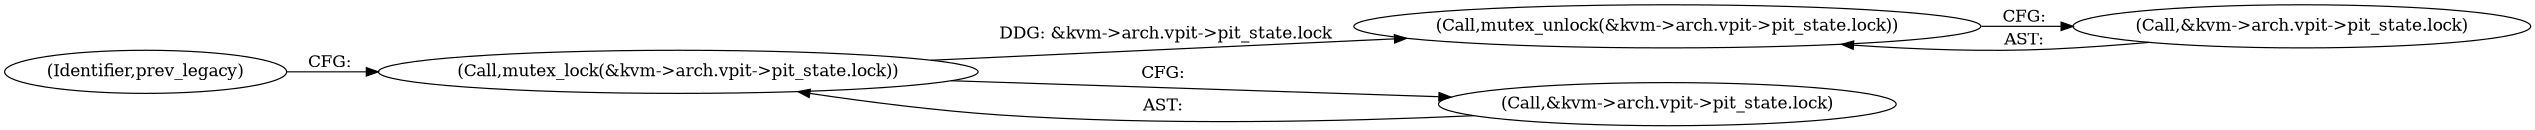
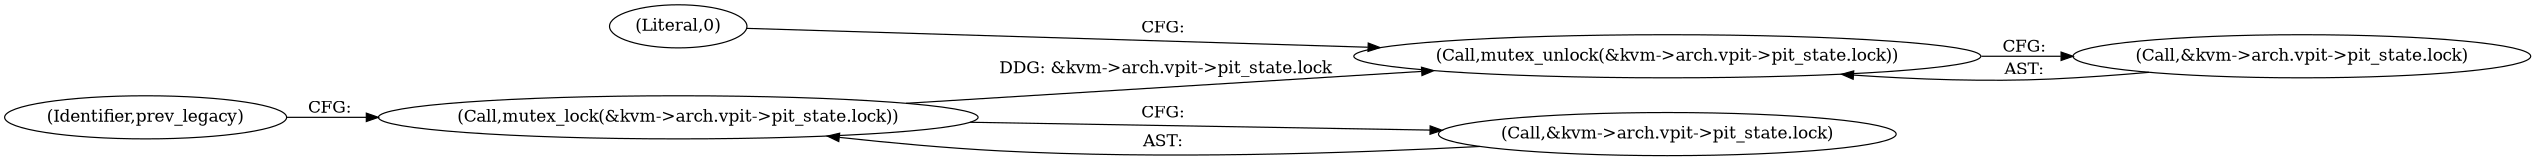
node "(Literal,0)": added
